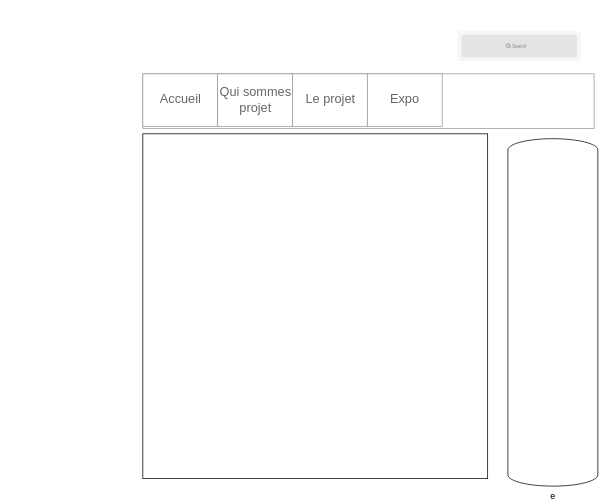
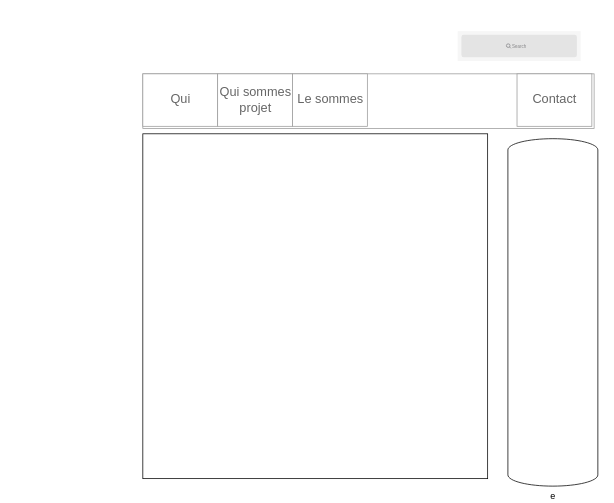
node "Accueil": label "Accueil" -> "Qui"
node "Le projet": label "Le projet" -> "Le sommes"
node "Expo": removed
node "Contact": added
